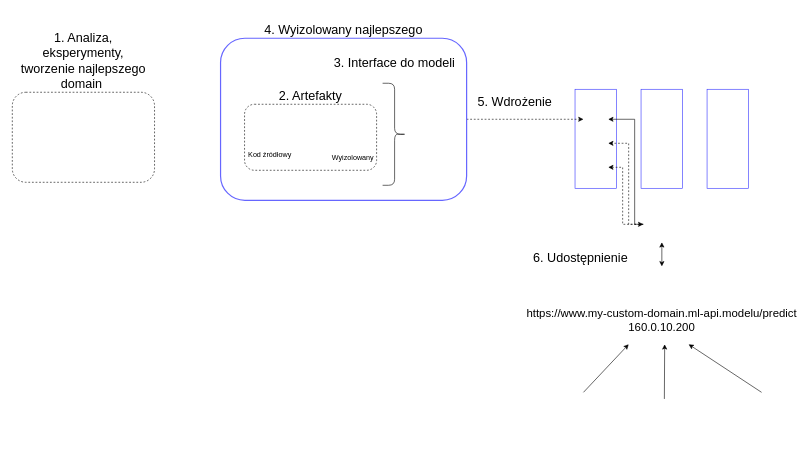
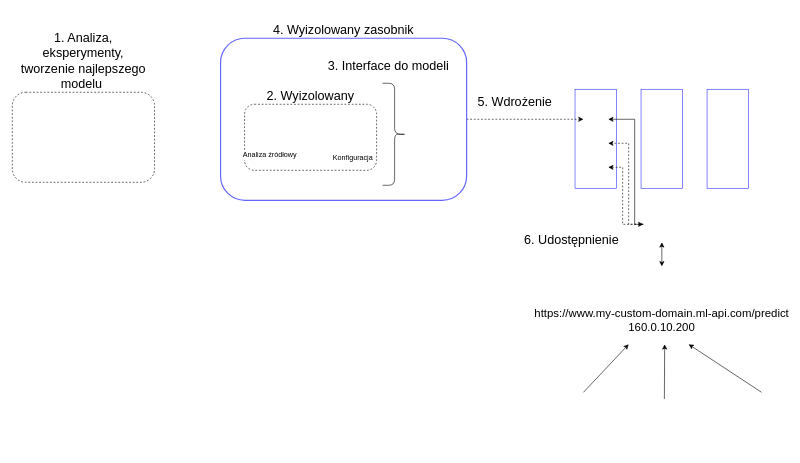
node "4. Wyizolowany najlepszego": label "4. Wyizolowany najlepszego" -> "4. Wyizolowany zasobnik"
node "1. Analiza, eksperymenty, tworzenie najlepszego domain": label "1. Analiza, eksperymenty, tworzenie najlepszego domain" -> "1. Analiza, eksperymenty, tworzenie najlepszego modelu"
node "3. Interface do modeli": moved (394, 62) -> (388, 65)
node "2. Artefakty": label "2. Artefakty" -> "2. Wyizolowany"
node "Kod źródłowy": label "Kod źródłowy" -> "Analiza źródłowy"
node "Wyizolowany": label "Wyizolowany" -> "Konfiguracja"
node "6. Udostępnienie": moved (580, 257) -> (571, 239)
node "https://www.my-custom-domain.ml-api.modelu/predict 160.0.10.200": label "https://www.my-custom-domain.ml-api.modelu/predict 160.0.10.200" -> "https://www.my-custom-domain.ml-api.com/predict 160.0.10.200"
